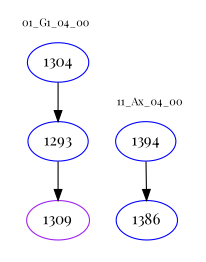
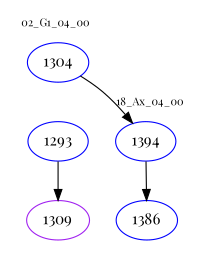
cluster "01_G1_04_00": label "01_G1_04_00" -> "02_G1_04_00"
edge "1304" -> "1293": now "1304" -> "1394"
cluster "11_Ax_04_00": label "11_Ax_04_00" -> "18_Ax_04_00"
